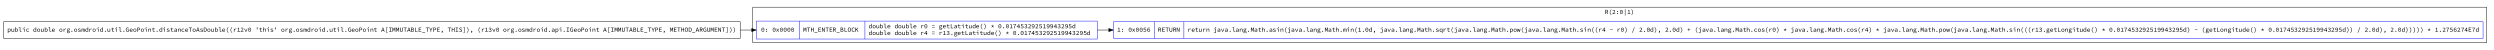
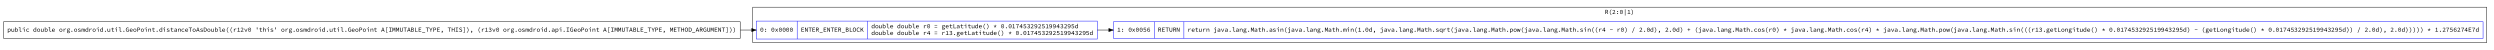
node "0: 0x0000": text "MTH_ENTER_BLOCK" -> "ENTER_ENTER_BLOCK"
